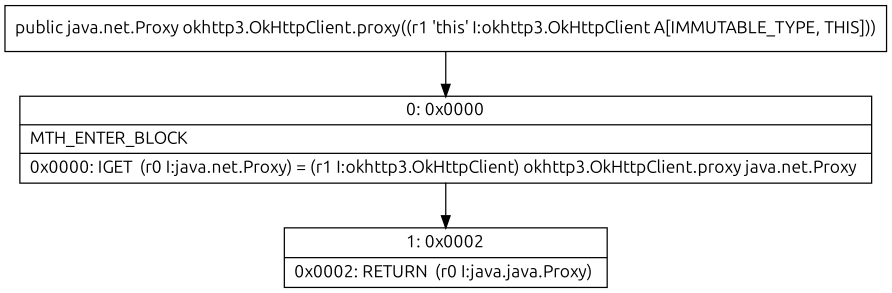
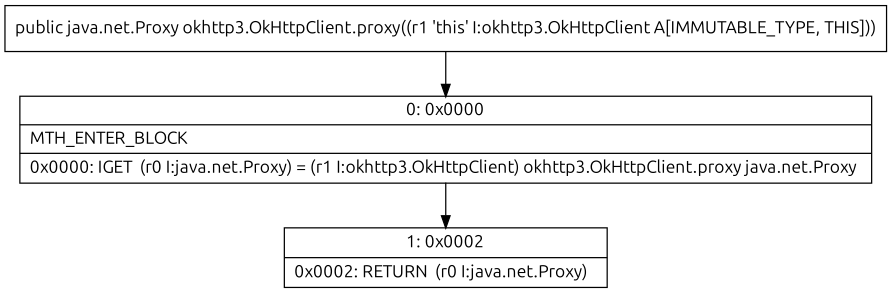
node "1: 0x0002": text "0x0002: RETURN  (r0 I:java.java.Proxy)" -> "0x0002: RETURN  (r0 I:java.net.Proxy)"
